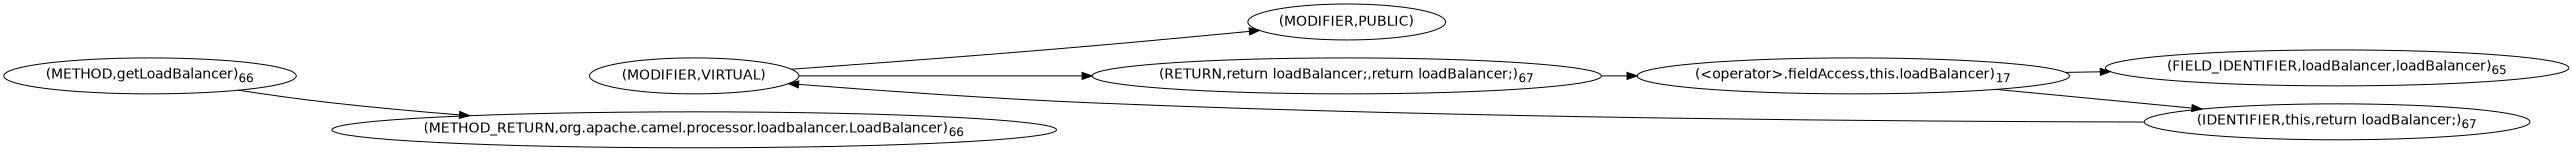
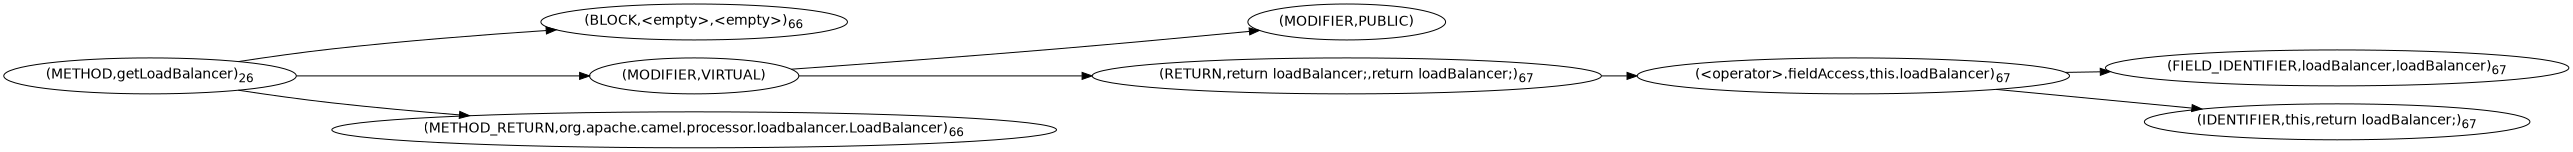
node "(BLOCK,<empty>,<empty>)": added
node "(FIELD_IDENTIFIER,loadBalancer,loadBalancer)": text "65" -> "67"
node "(METHOD,getLoadBalancer)": text "66" -> "26"
node "(<operator>.fieldAccess,this.loadBalancer)": text "17" -> "67"
edge "(IDENTIFIER,this,return loadBalancer;)" -> "(MODIFIER,VIRTUAL)": now "(METHOD,getLoadBalancer)" -> "(MODIFIER,VIRTUAL)"
